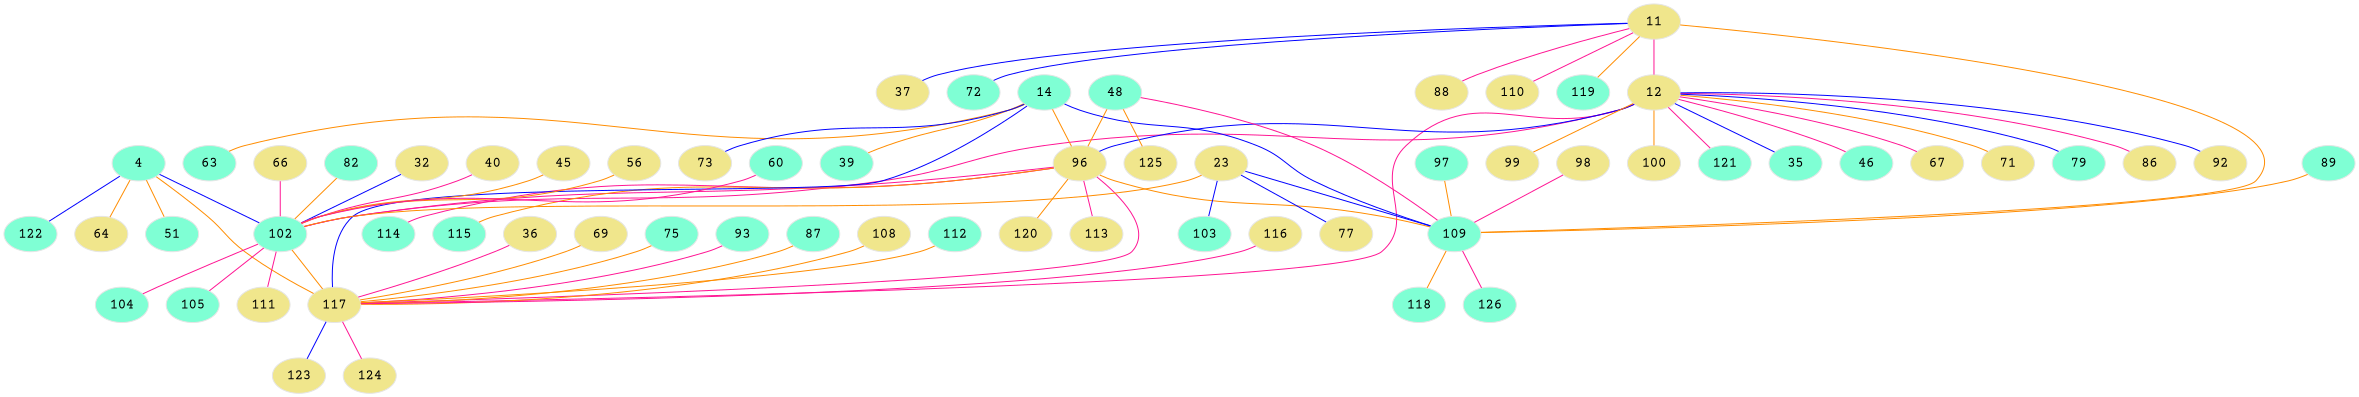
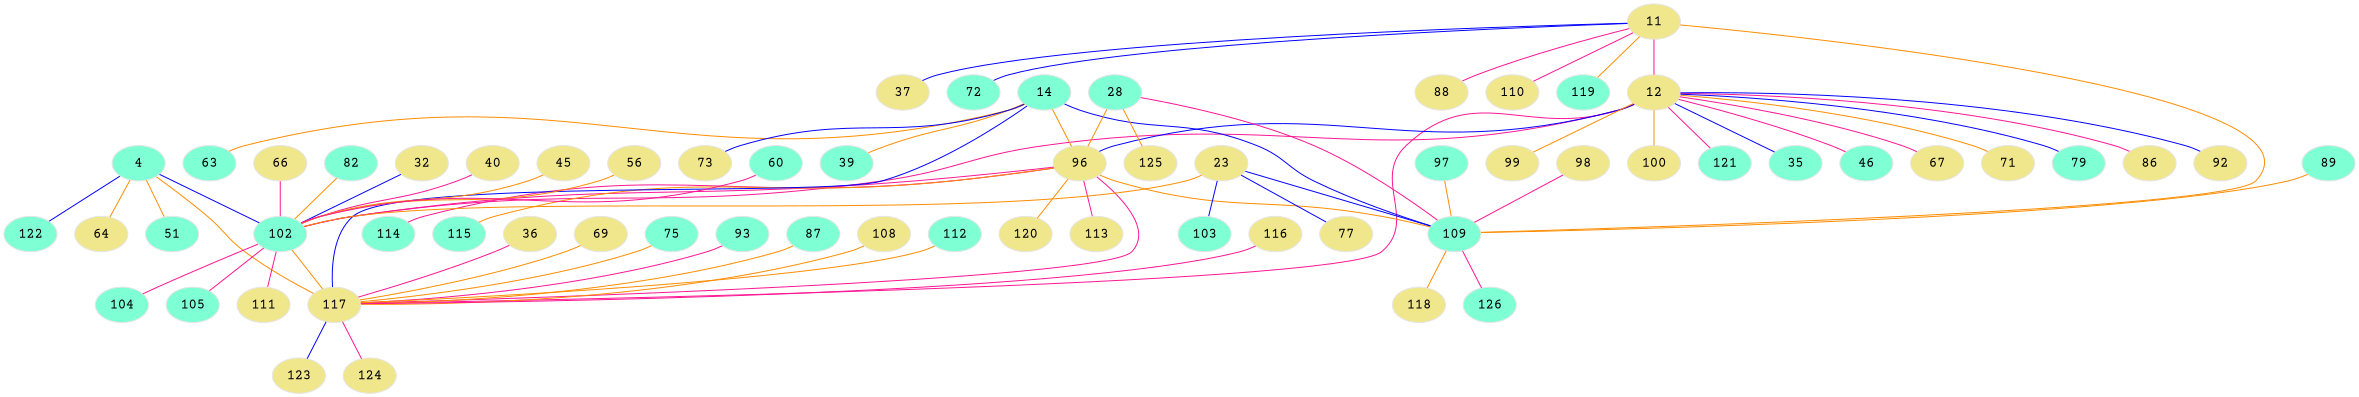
node "48": label "48" -> "28"
node "118": fillcolor aquamarine -> khaki
